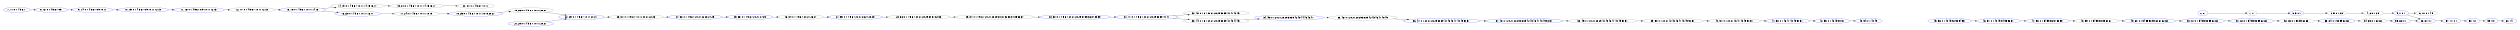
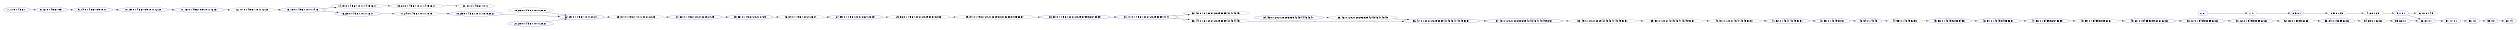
edge "18, 25: 0 1 4 5 6 7 10 11 18 19 20 21" -> "19, 26: 0 1 4 5 6 7 10 11 20 21": now "18, 25: 0 1 4 5 6 7 10 11 18 19 20 21" -> "22, 29: 0 1 4 5 6 7 10 11 20 21"
edge "33, 44: 0 1 6 7 20 21 28 29 38 39 42 43 44 45" -> "34, 45: 0 1 20 21 28 29 38 39 42 43 44 45 46 47": now "33, 44: 0 1 6 7 20 21 28 29 38 39 42 43 44 45" -> "36, 47: 0 1 20 21 28 29 38 39 42 43 46 47 48 49 50 51"
node "44, 55: 0 1 48 49 52 53": added
